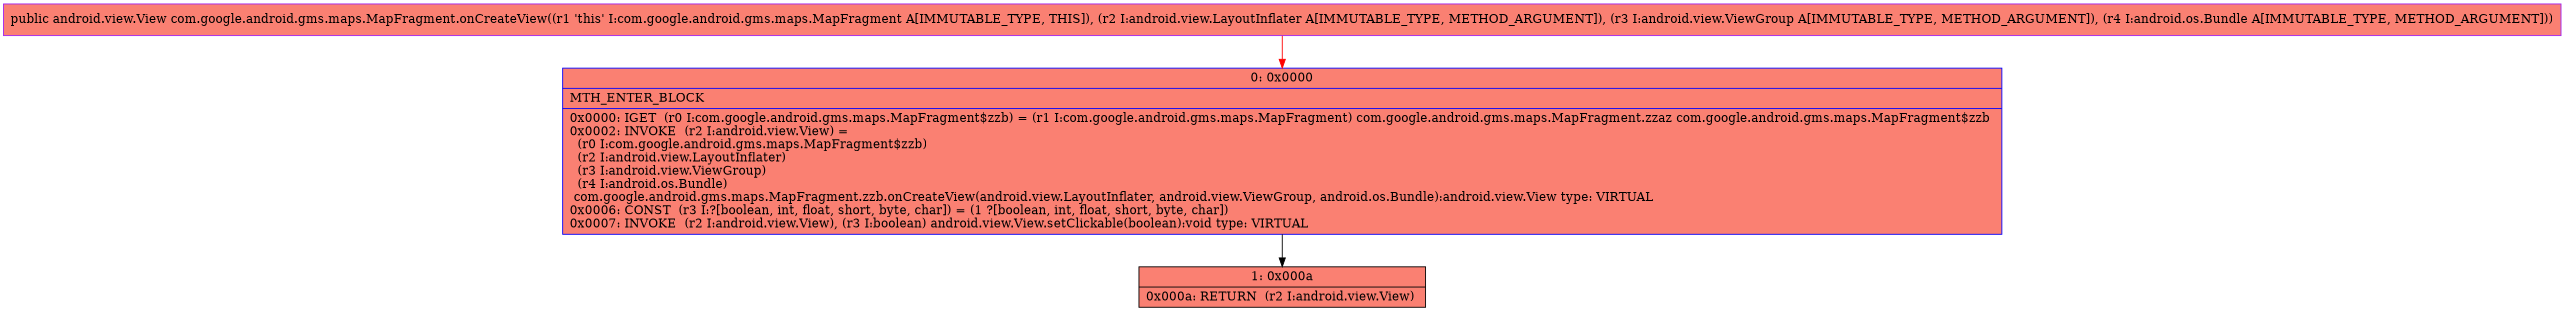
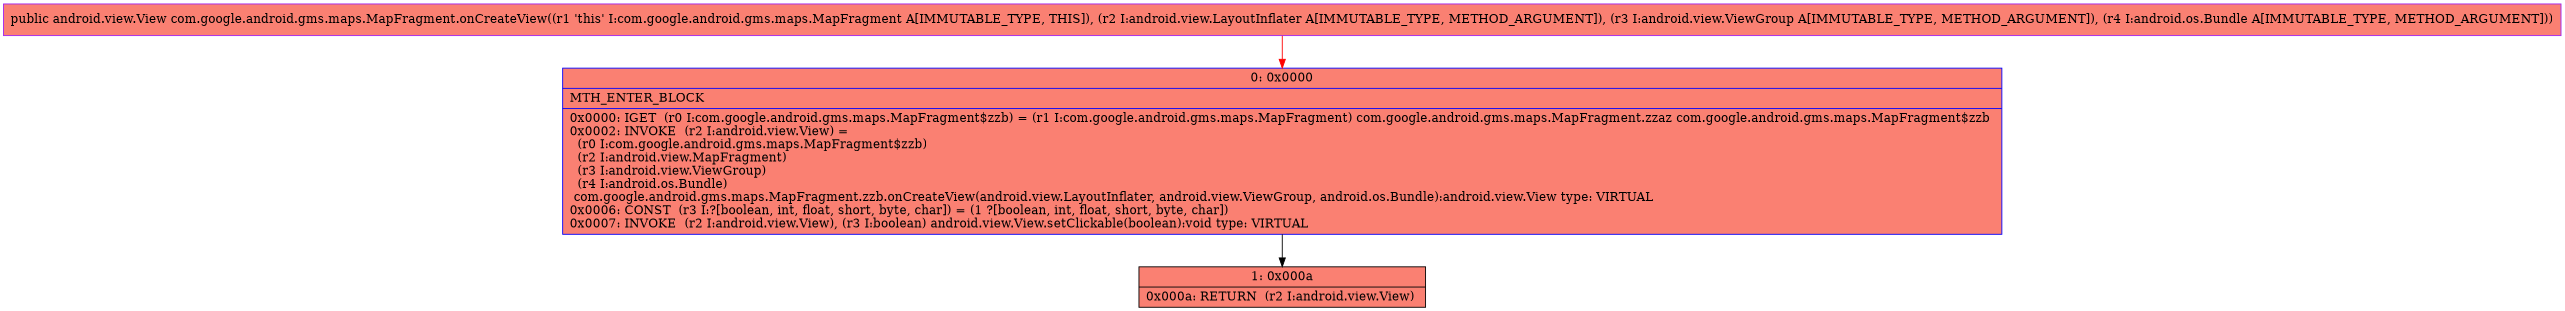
node "0: 0x0000": text "(r2 I:android.view.LayoutInflater)" -> "(r2 I:android.view.MapFragment)"
